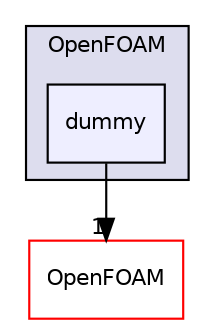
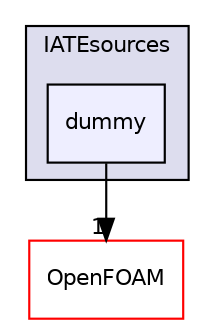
cluster "OpenFOAM": label "OpenFOAM" -> "IATEsources"
